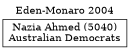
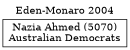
node "Nazia Ahmed (5040) Australian Democrats": label "Nazia Ahmed (5040) Australian Democrats" -> "Nazia Ahmed (5070) Australian Democrats"
